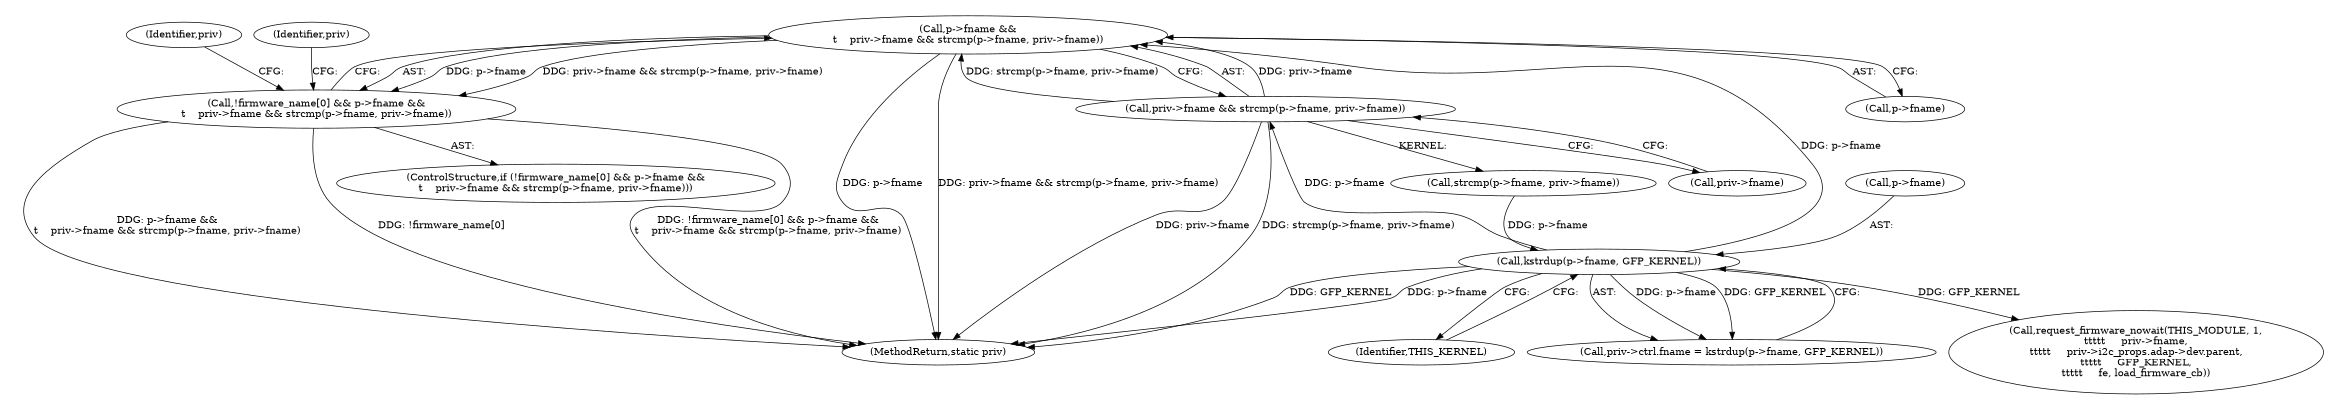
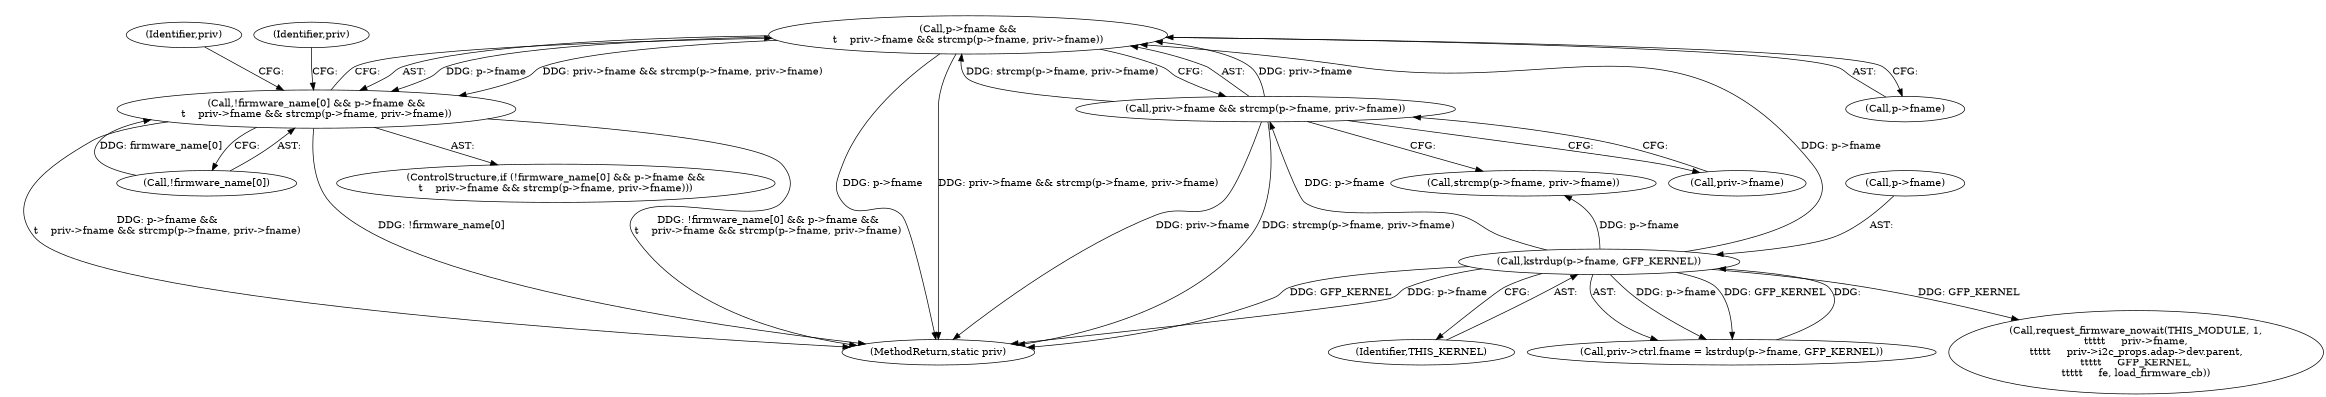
edge "(Call,priv->fname && strcmp(p->fname, priv->fname))" -> "(Call,strcmp(p->fname, priv->fname))": label "KERNEL: " -> "CFG: "
node "(Call,!firmware_name[0])": added
edge "(Call,strcmp(p->fname, priv->fname))" -> "(Call,kstrdup(p->fname, GFP_KERNEL))": reversed
edge "(Identifier,THIS_KERNEL)" -> "(Call,kstrdup(p->fname, GFP_KERNEL))": label "CFG: " -> "AST: "
edge "(Call,priv->ctrl.fname = kstrdup(p->fname, GFP_KERNEL))" -> "(Call,kstrdup(p->fname, GFP_KERNEL))": label "CFG: " -> "DDG: "
